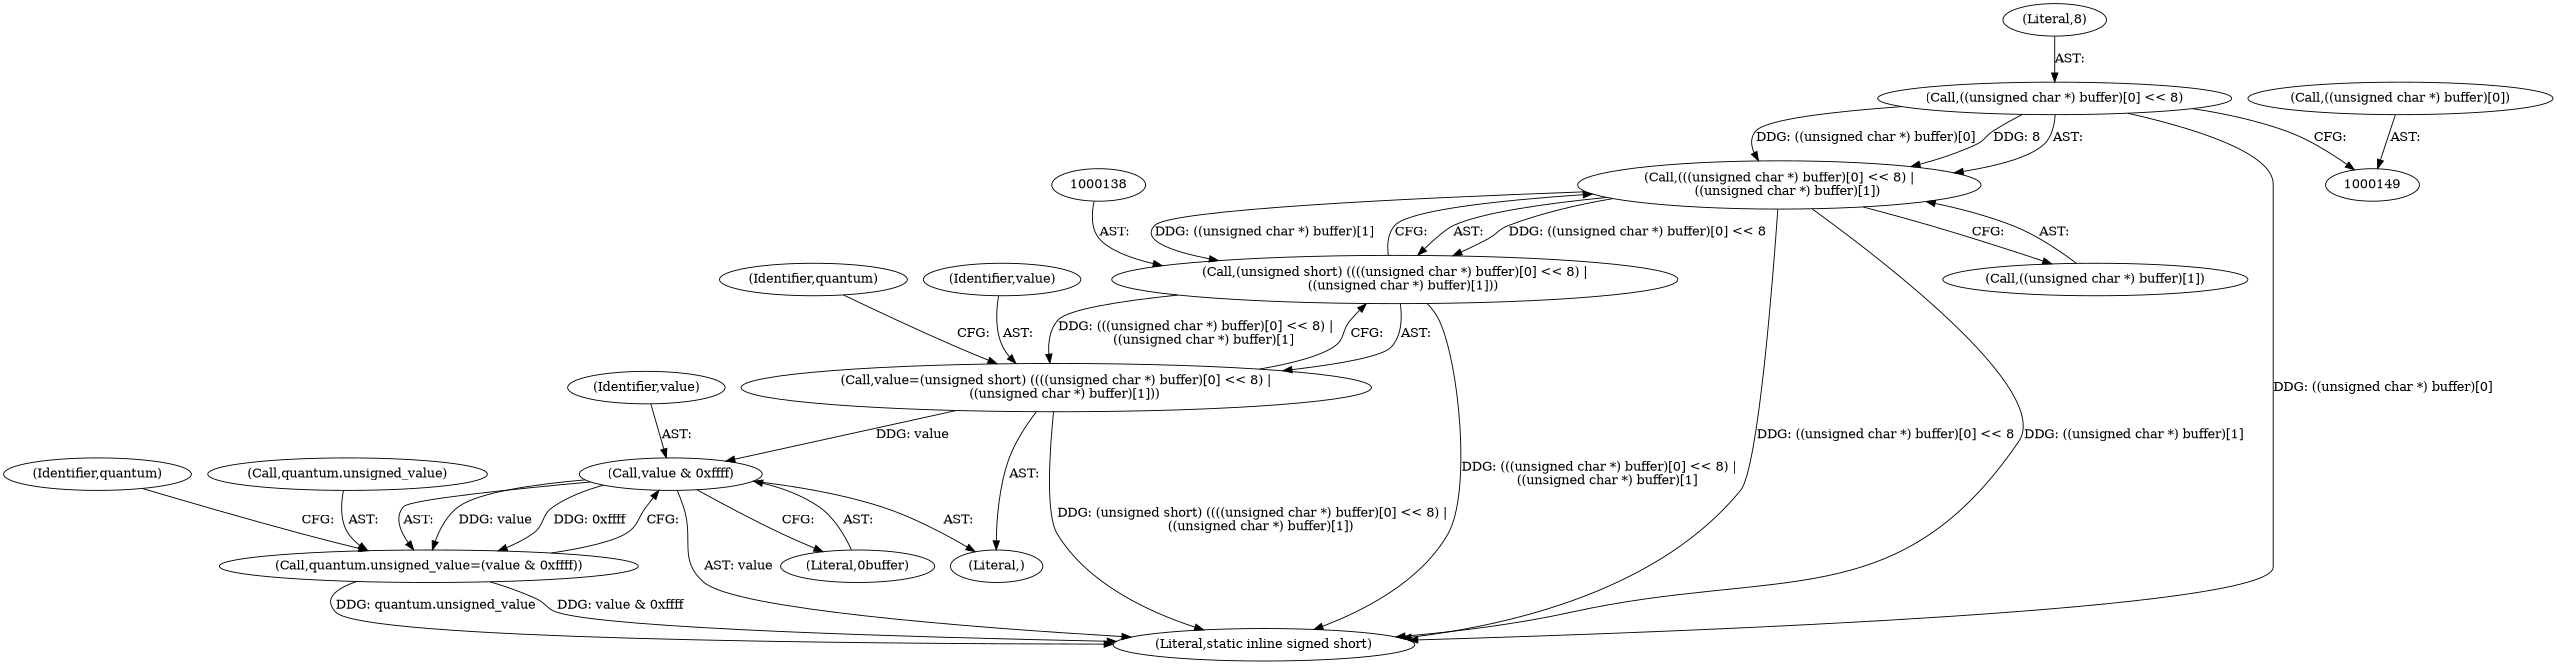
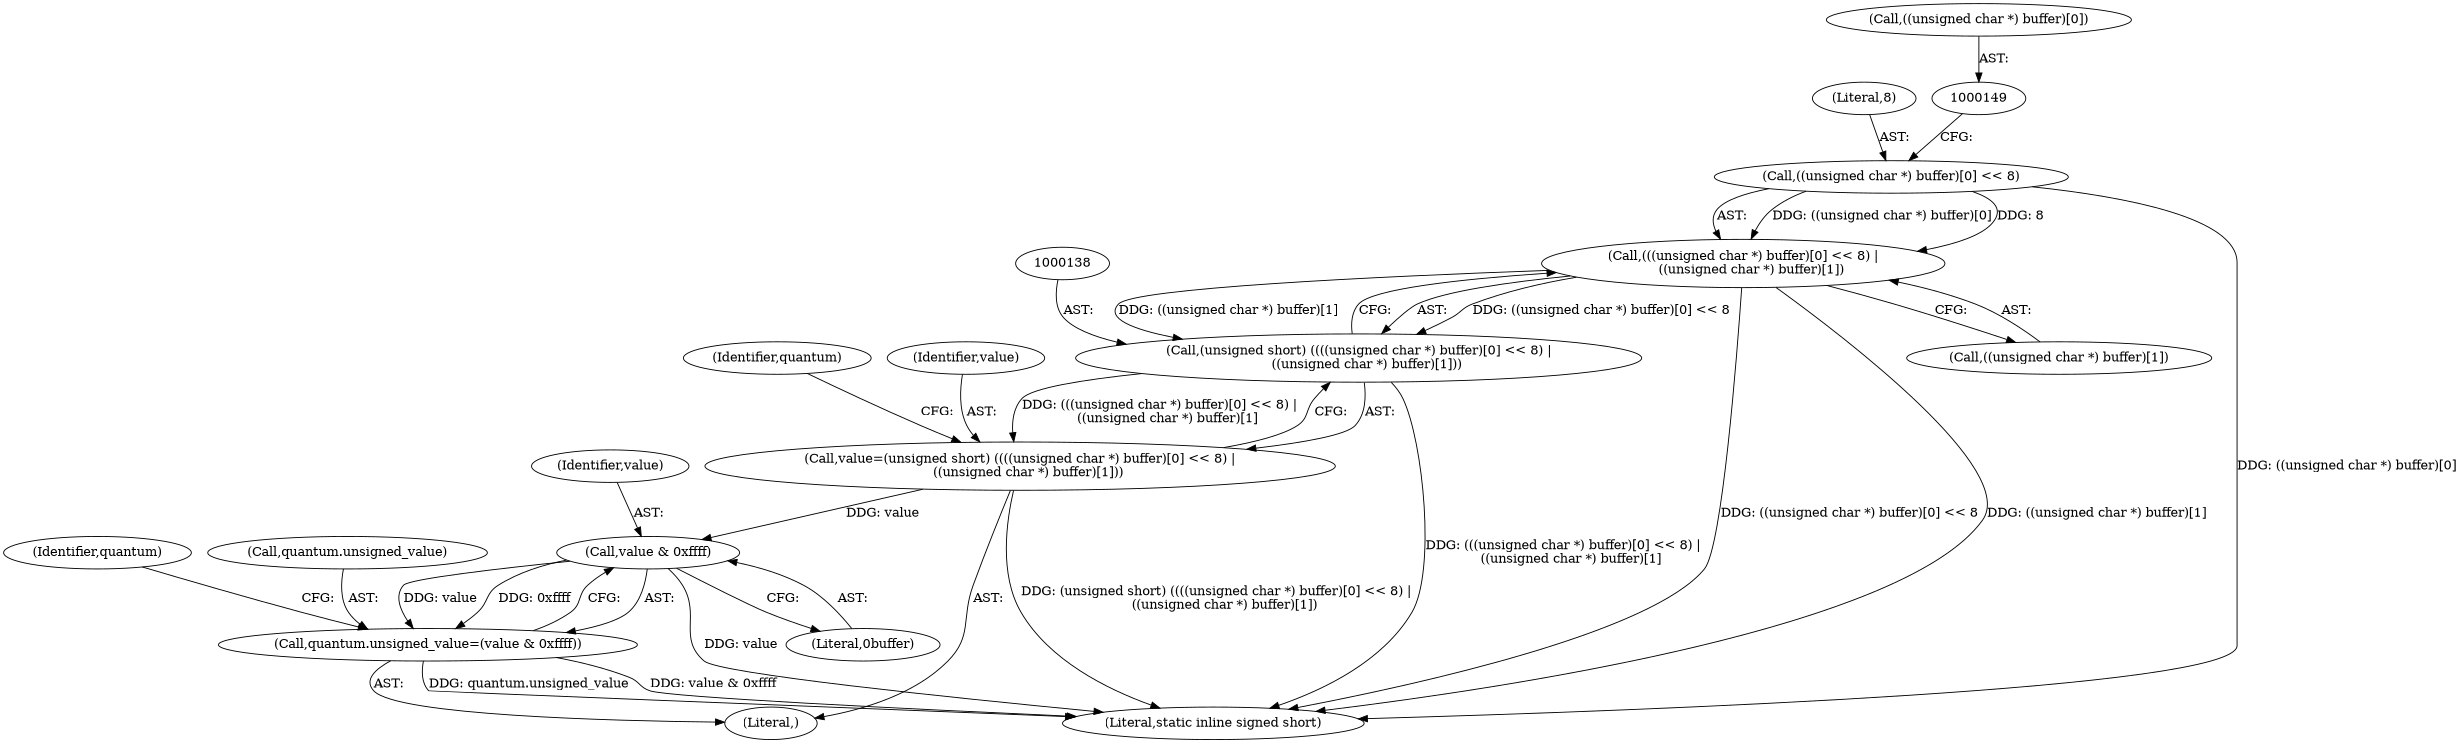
edge "(Call,((unsigned char *) buffer)[0] << 8)" -> "1000149": reversed
edge "(Call,value & 0xffff)" -> "(Literal,)": now "(Call,quantum.unsigned_value=(value & 0xffff))" -> "(Literal,)"
edge "(Call,value & 0xffff)" -> "(Literal,static inline signed short)": label "AST: value" -> "DDG: value"
